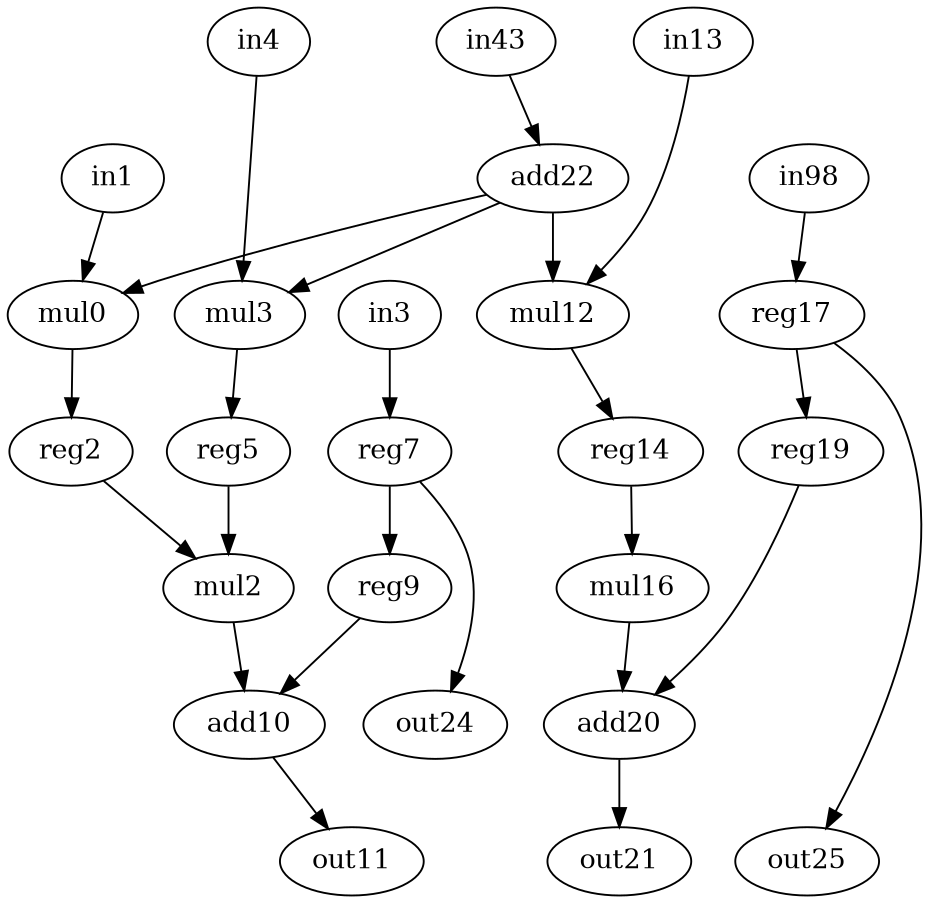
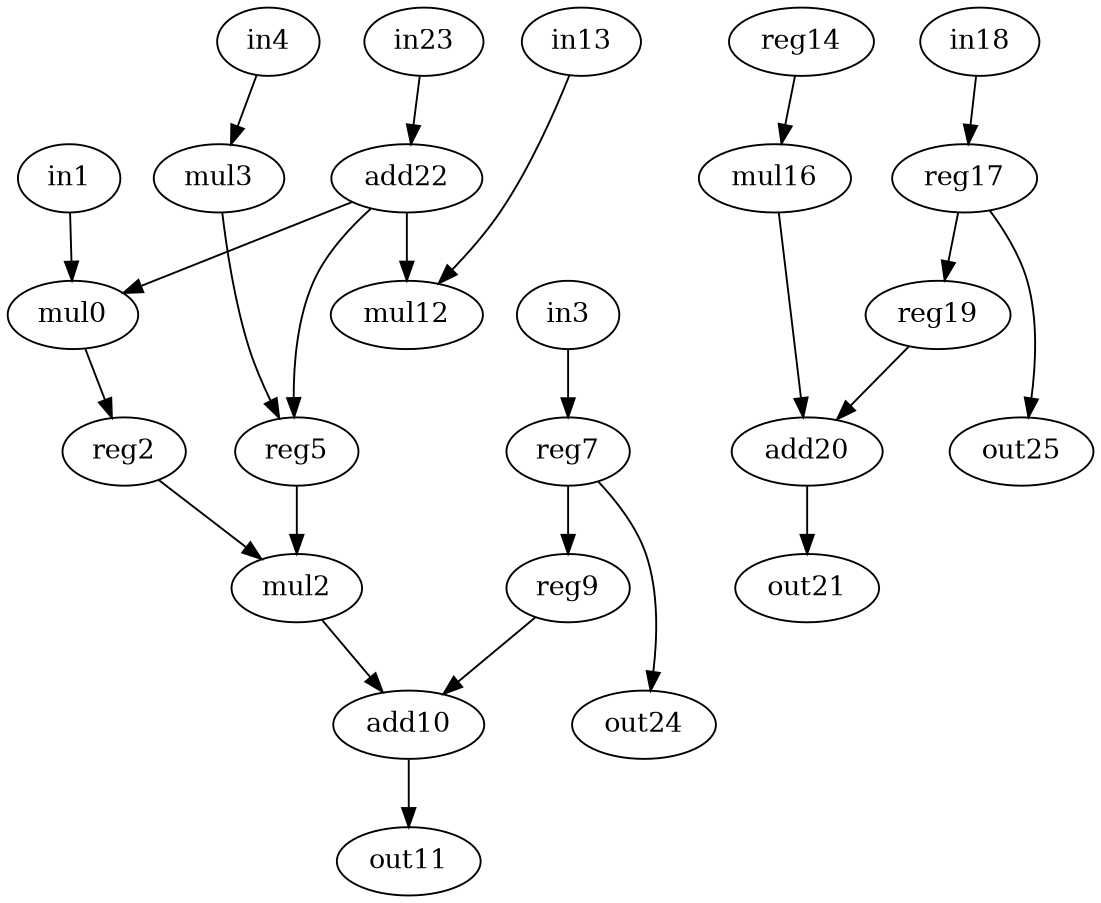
node "in43": label "in43" -> "in23"
node "in98": label "in98" -> "in18"
edge "add22" -> "mul3": now "add22" -> "reg5"
edge "mul12" -> "reg14": removed
